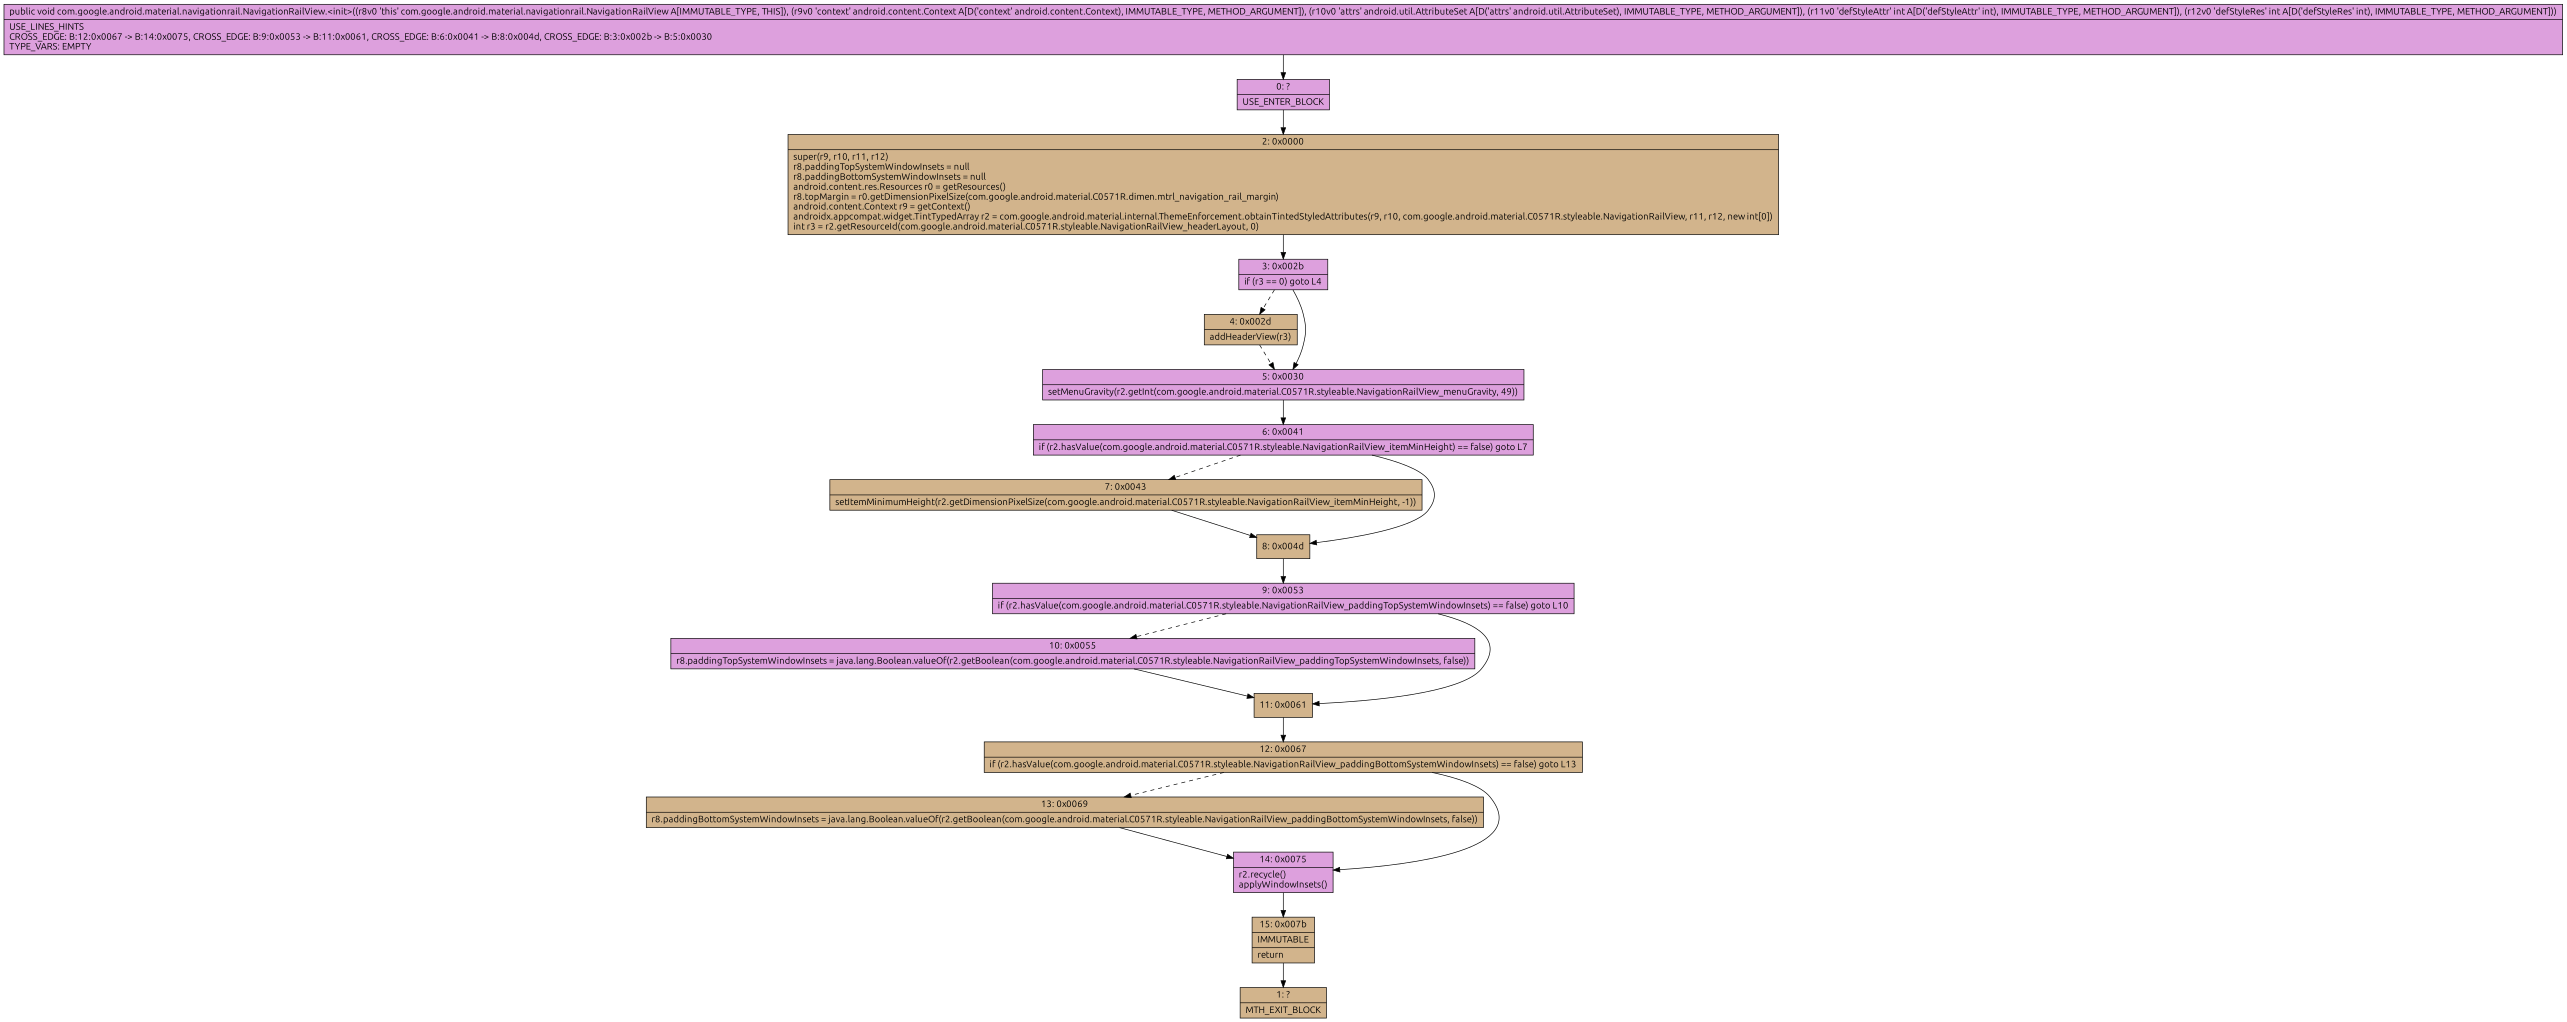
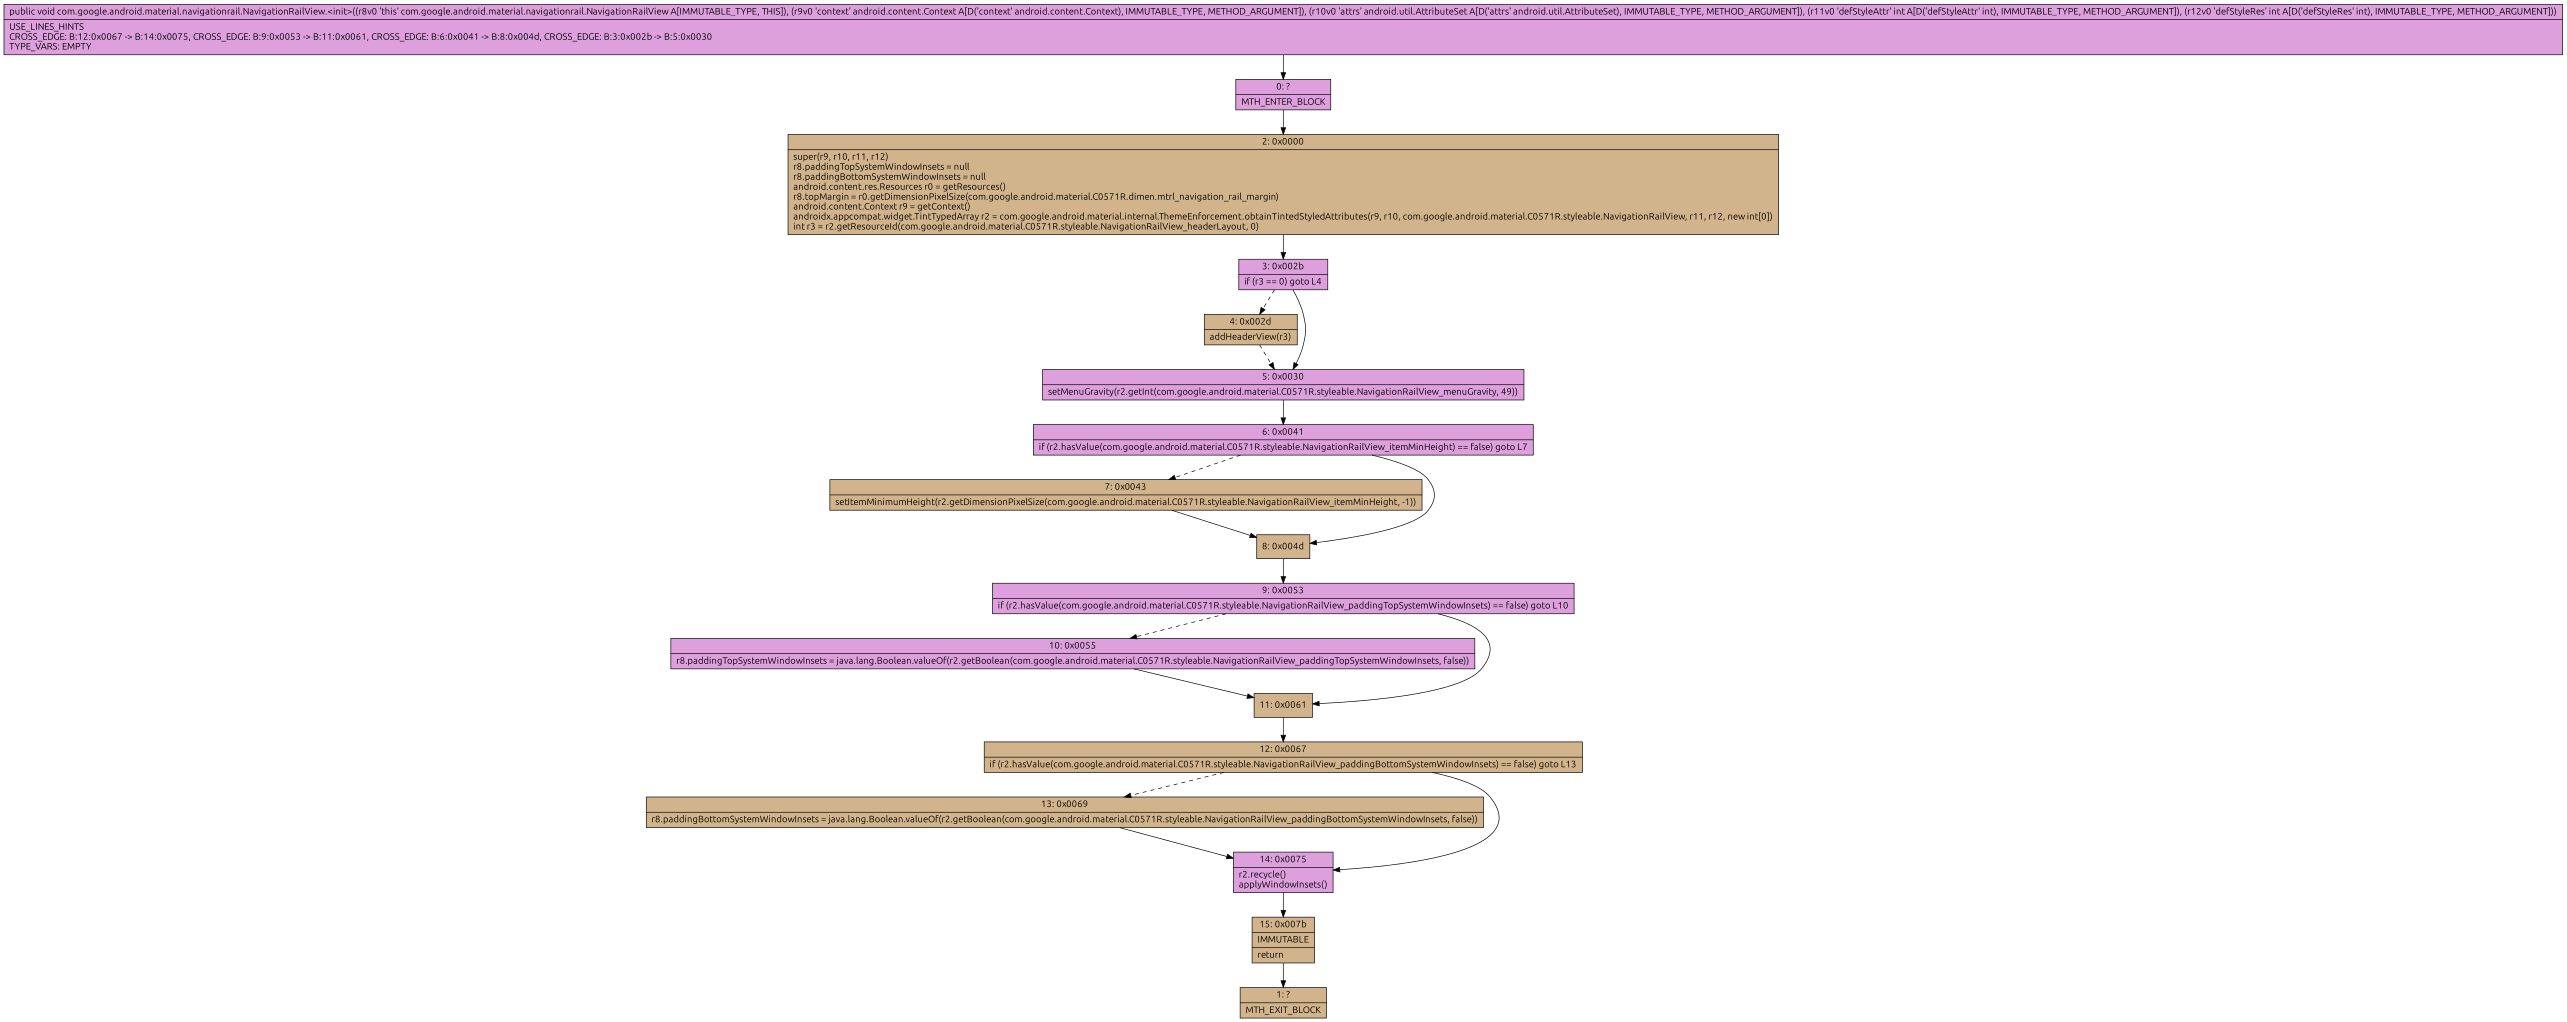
node "0: ?": text "USE_ENTER_BLOCK" -> "MTH_ENTER_BLOCK"
